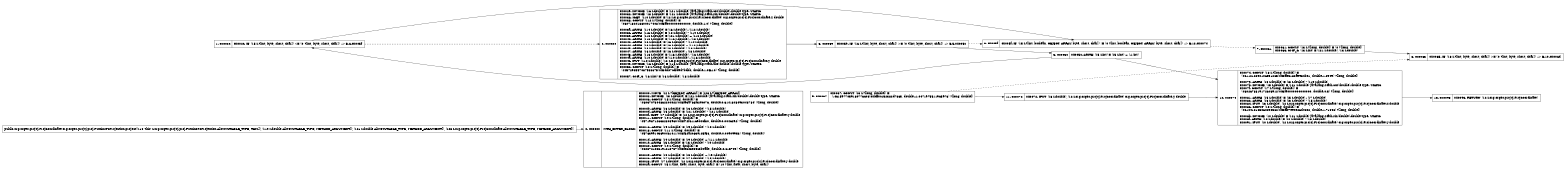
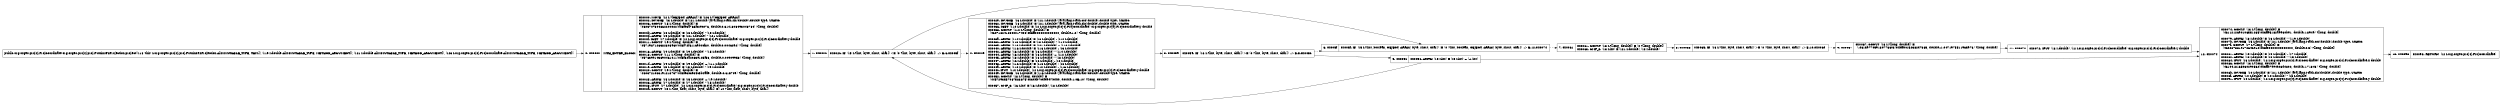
edge "0: 0x0000" -> "1: 0x002c": added
edge "9: 0x0067" -> "8: 0x0065": reversed
